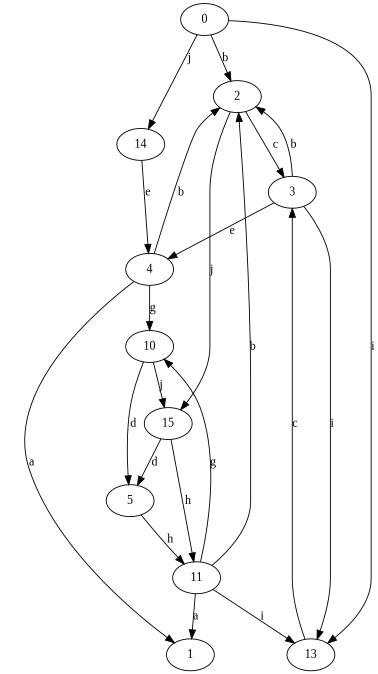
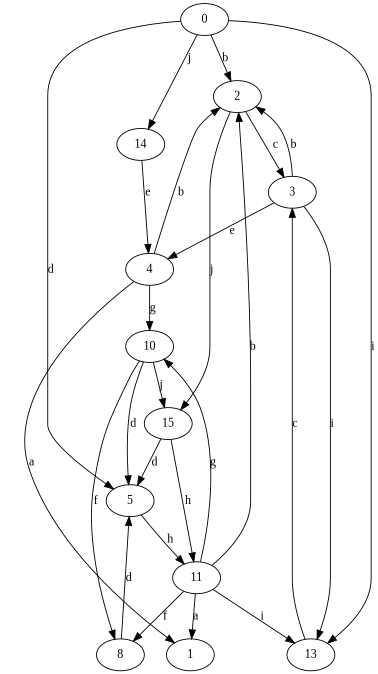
edge "0" -> "5": added, label "d"
node "8": added
